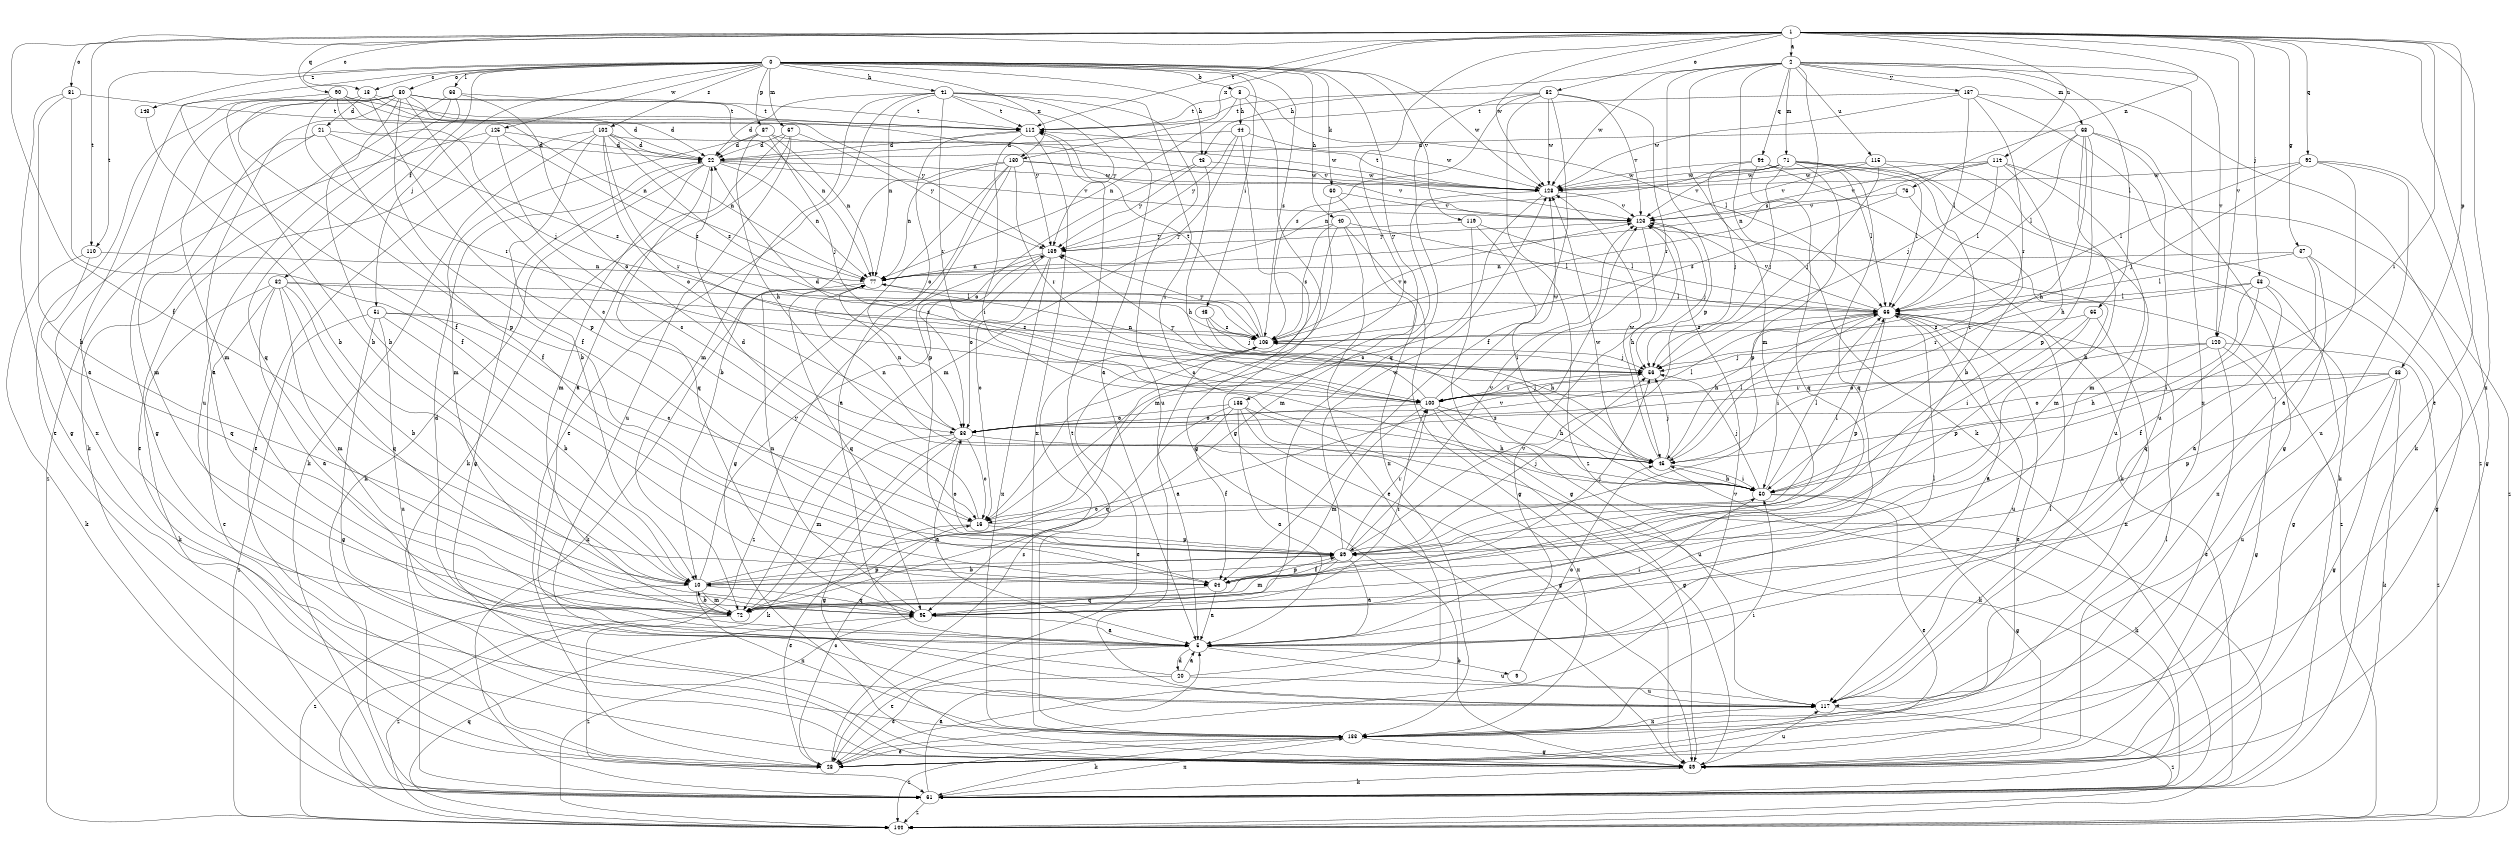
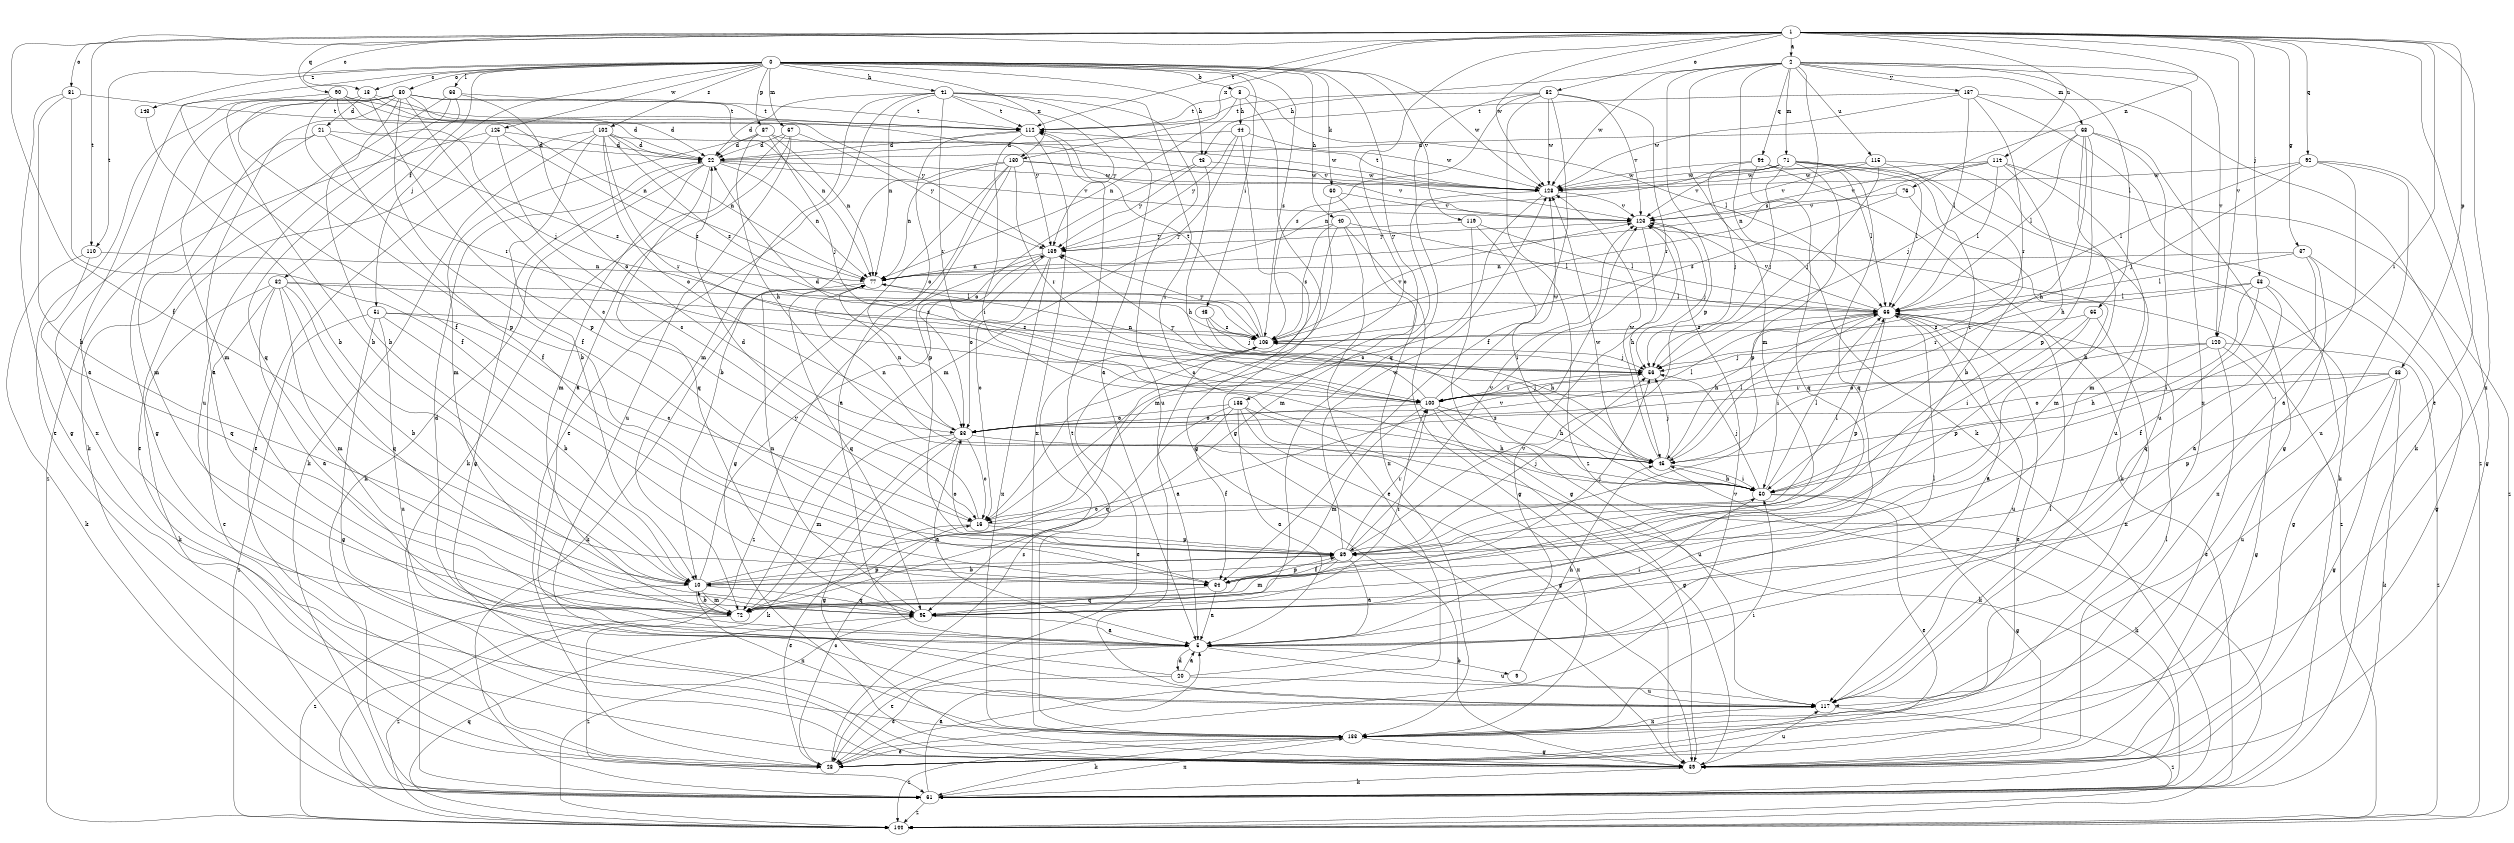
edge "9" -> "45": label "o" -> "h"
